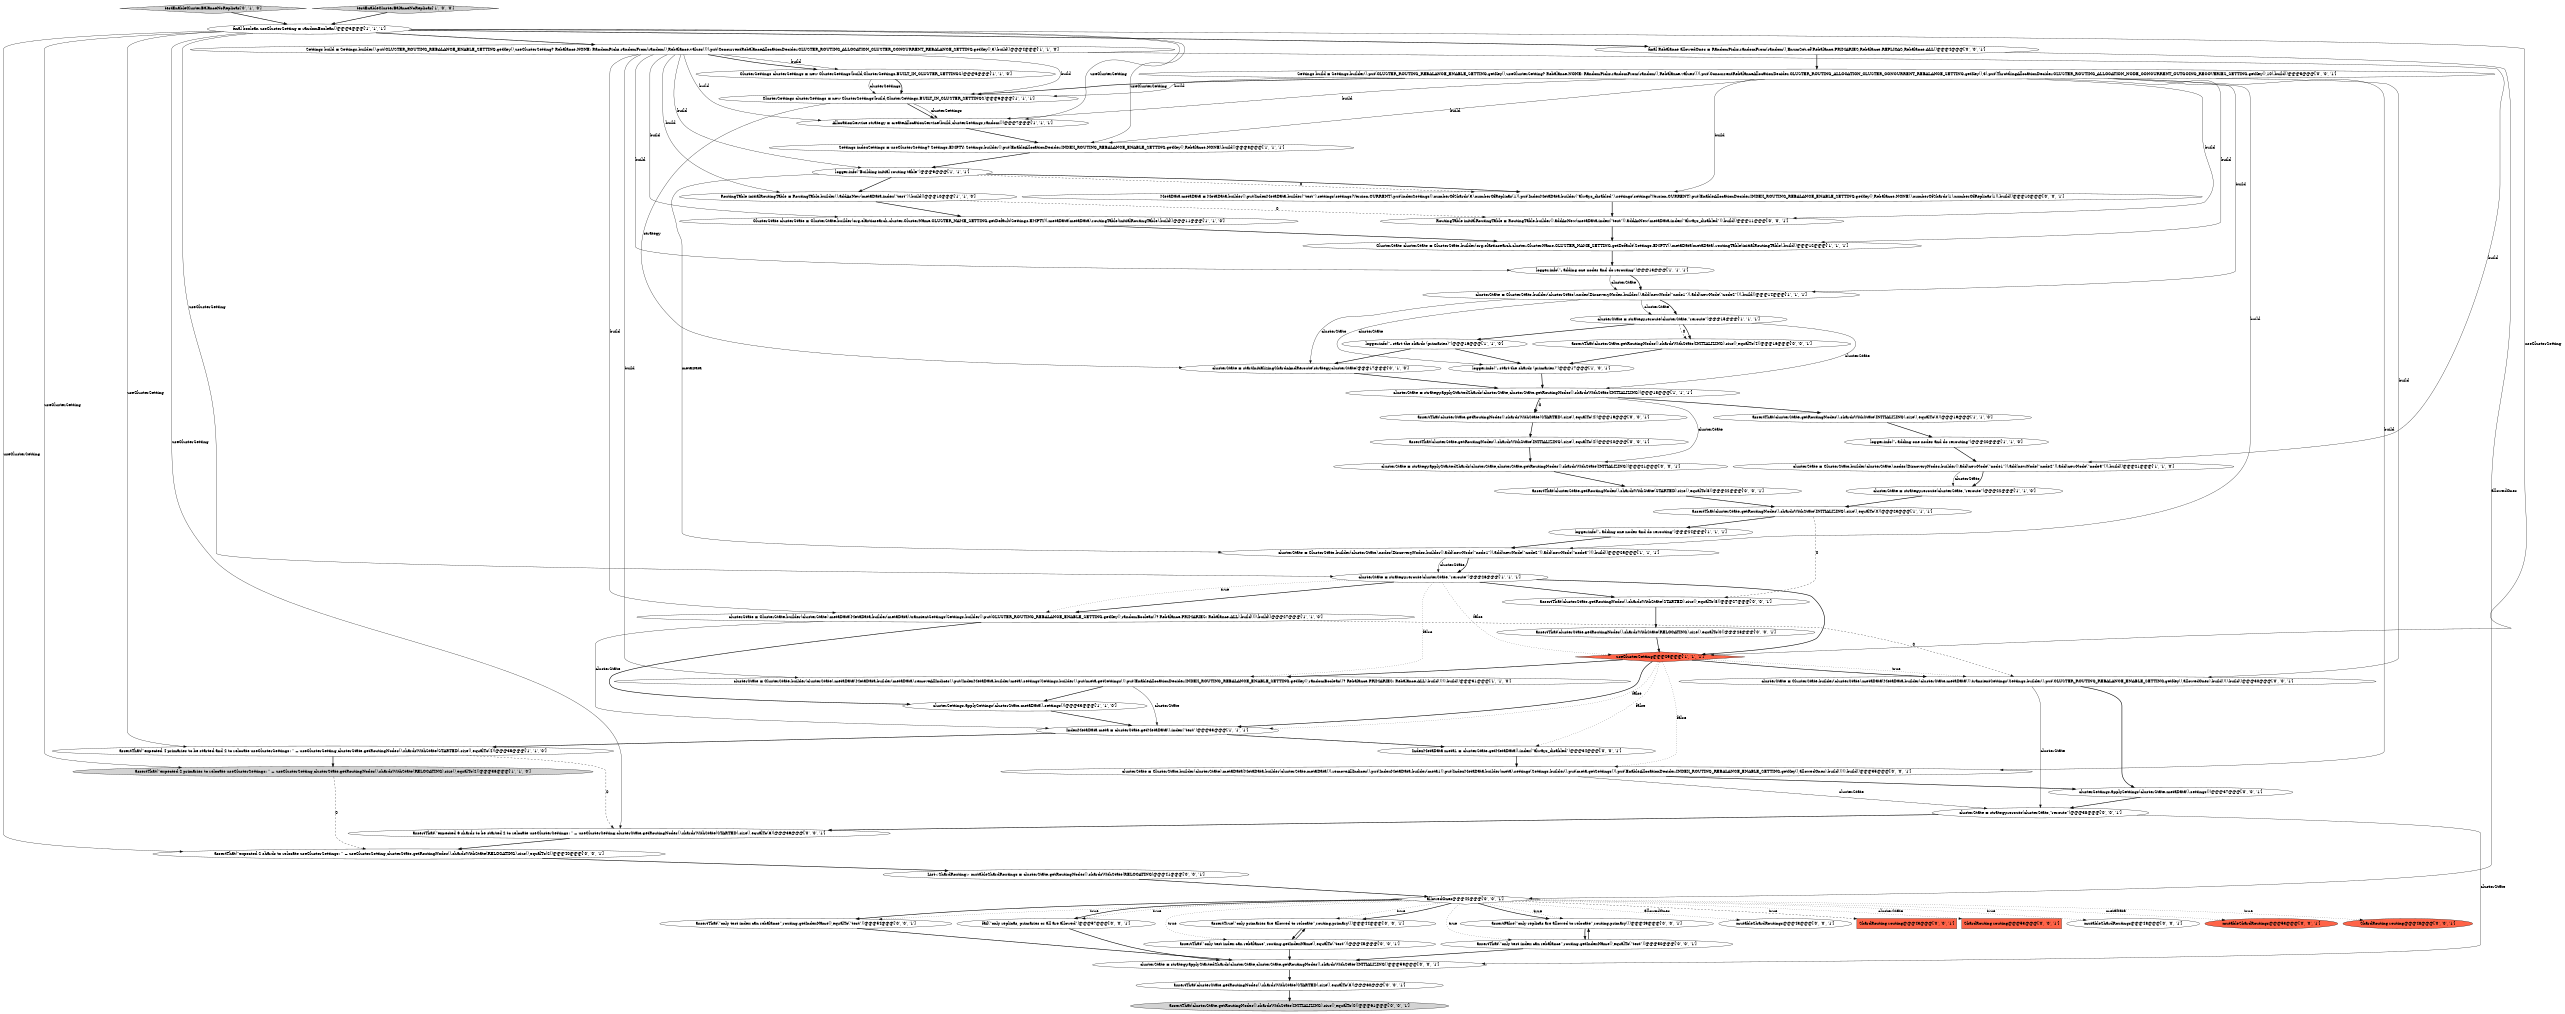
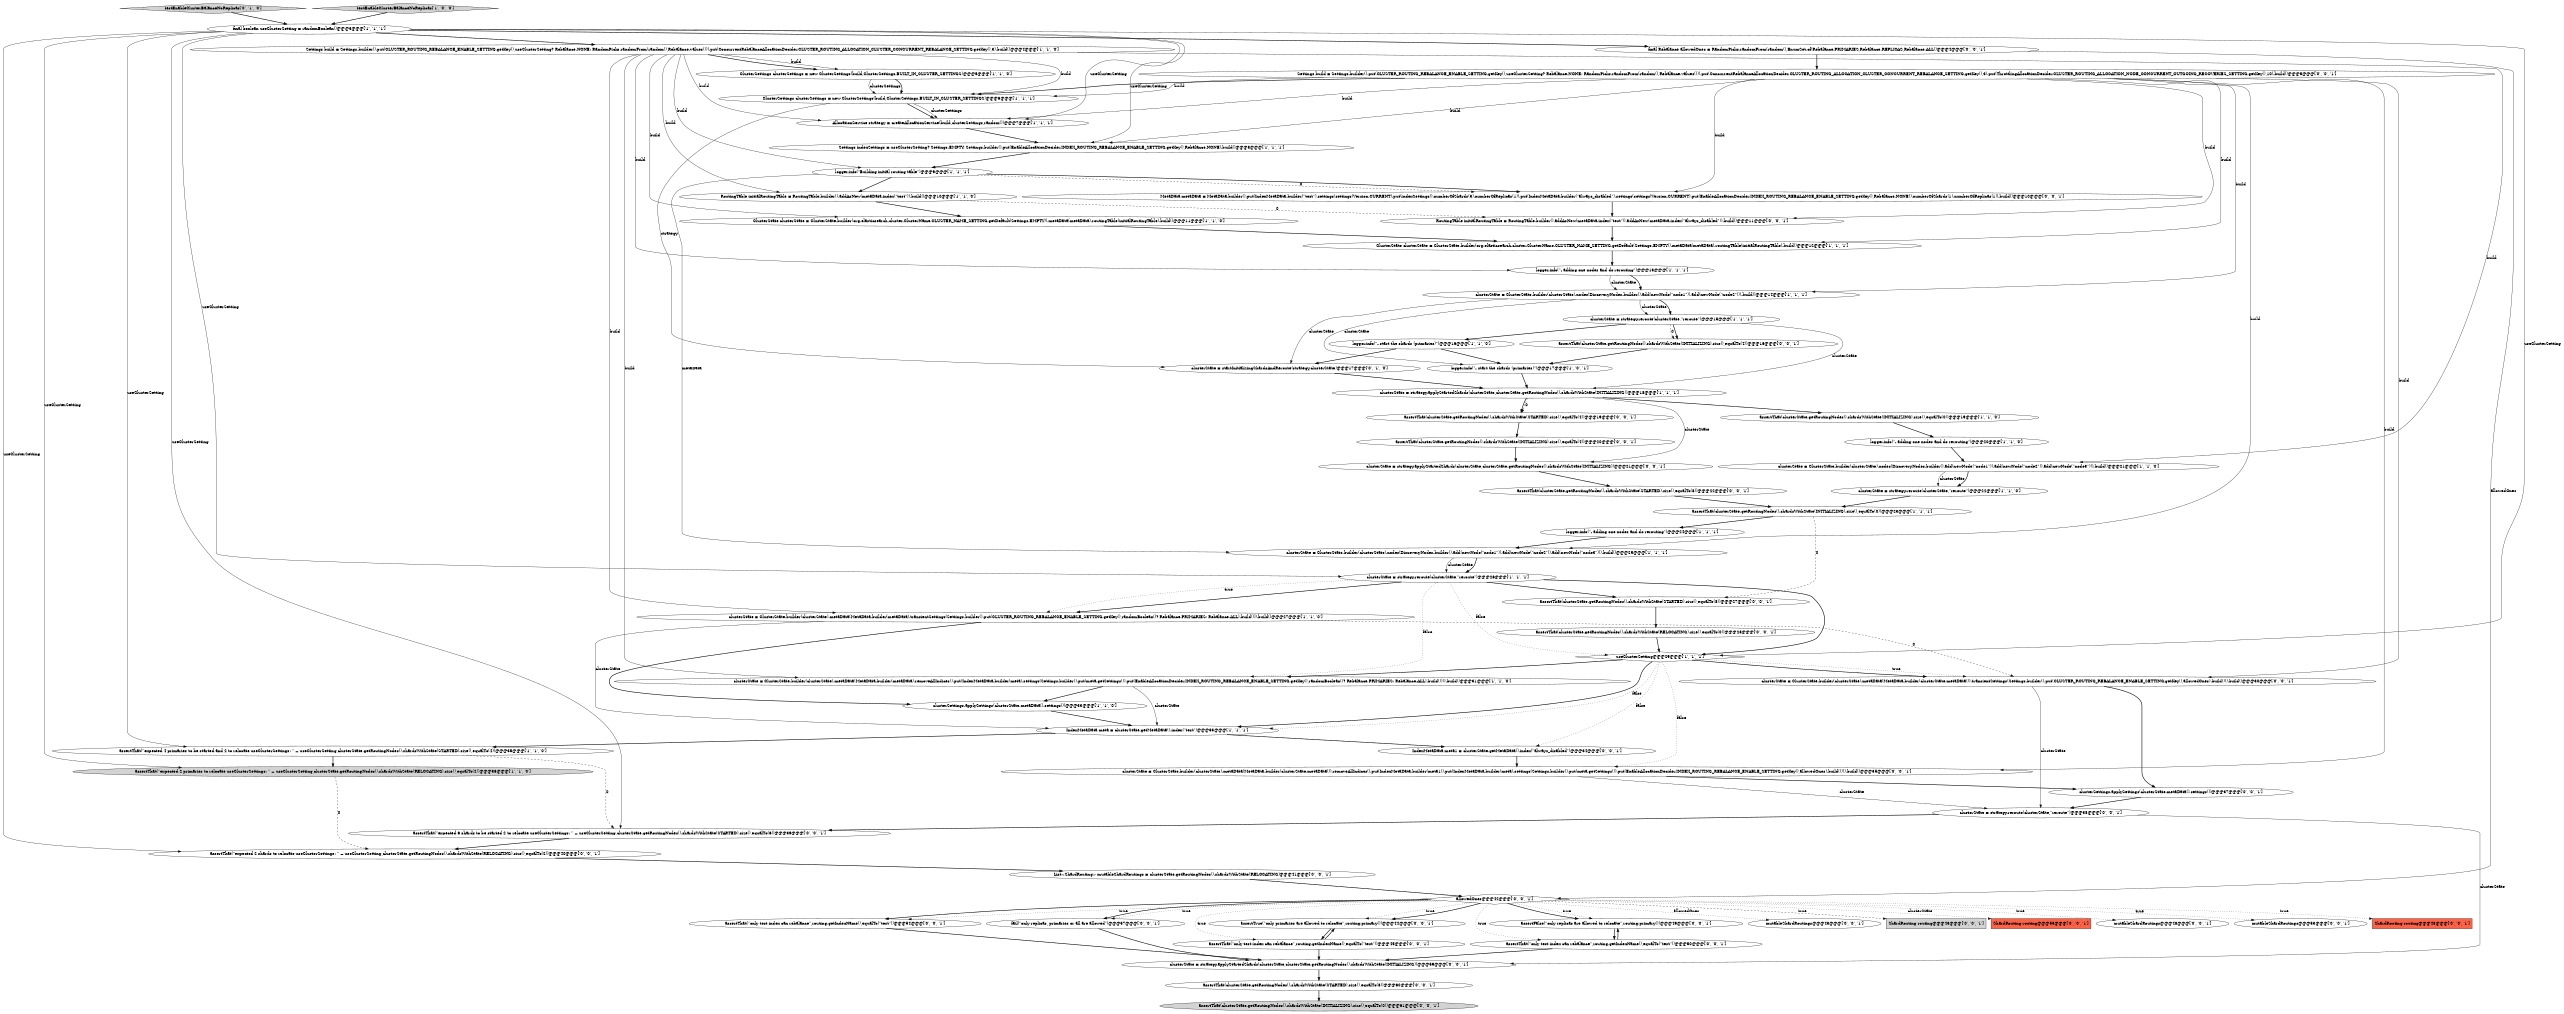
node "useClusterSetting@@@29@@@['1', '1', '1']": fillcolor tomato -> white
edge "allowedOnes@@@42@@@['0', '0', '1']" -> "mutableShardRoutings@@@53@@@['0', '0', '1']": label "metaData" -> "true"
node "ShardRouting routing@@@43@@@['0', '0', '1']": fillcolor tomato -> lightgray
node "mutableShardRoutings@@@53@@@['0', '0', '1']": fillcolor tomato -> white
node "ShardRouting routing@@@48@@@['0', '0', '1']": shape ellipse -> box
